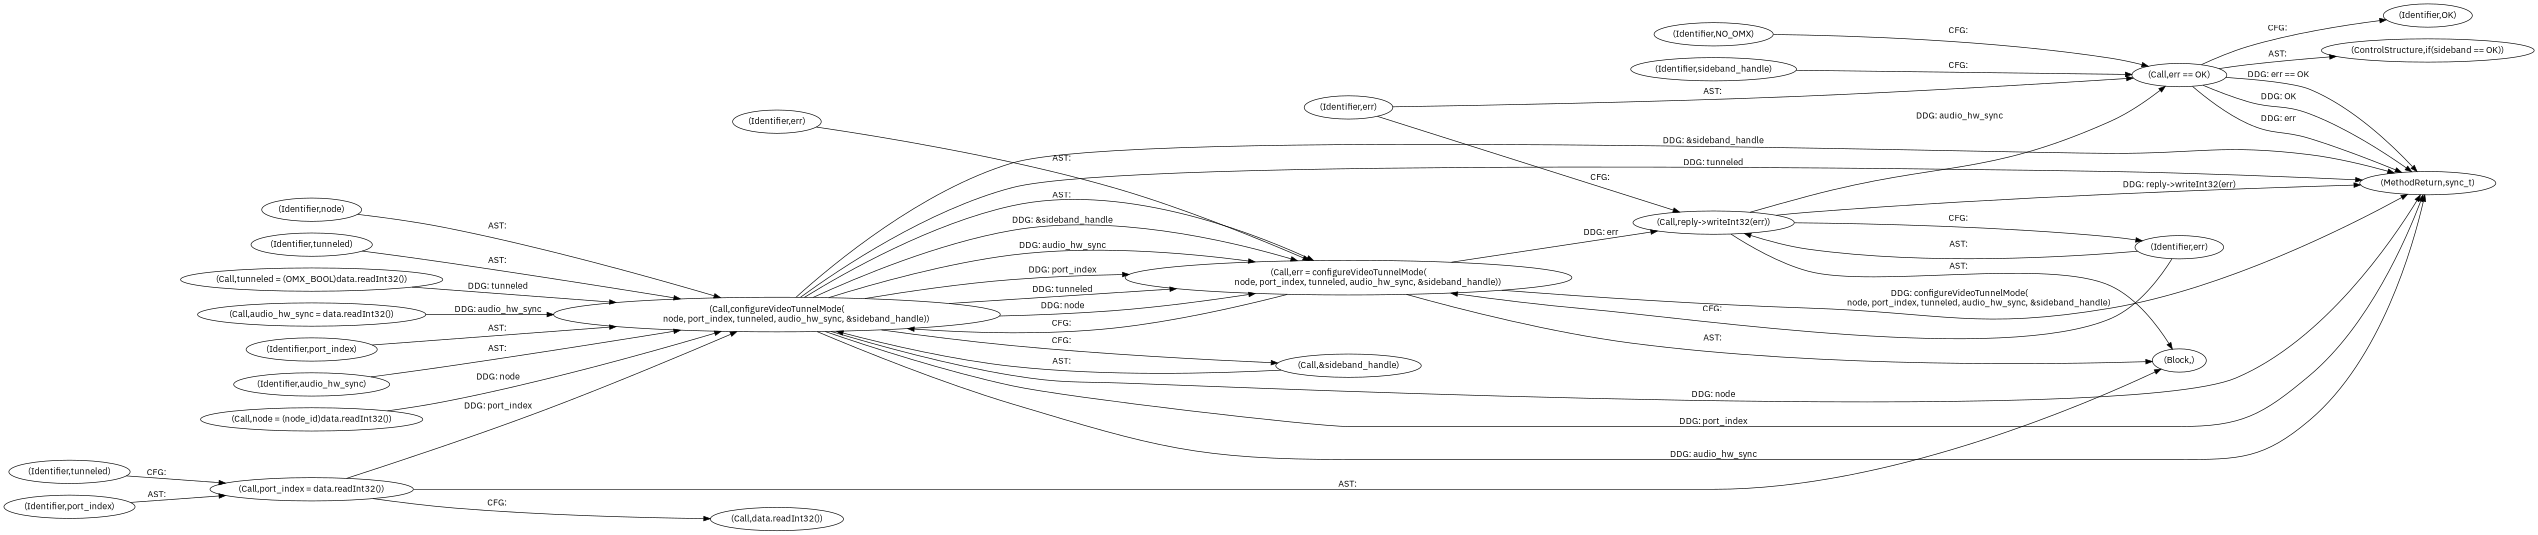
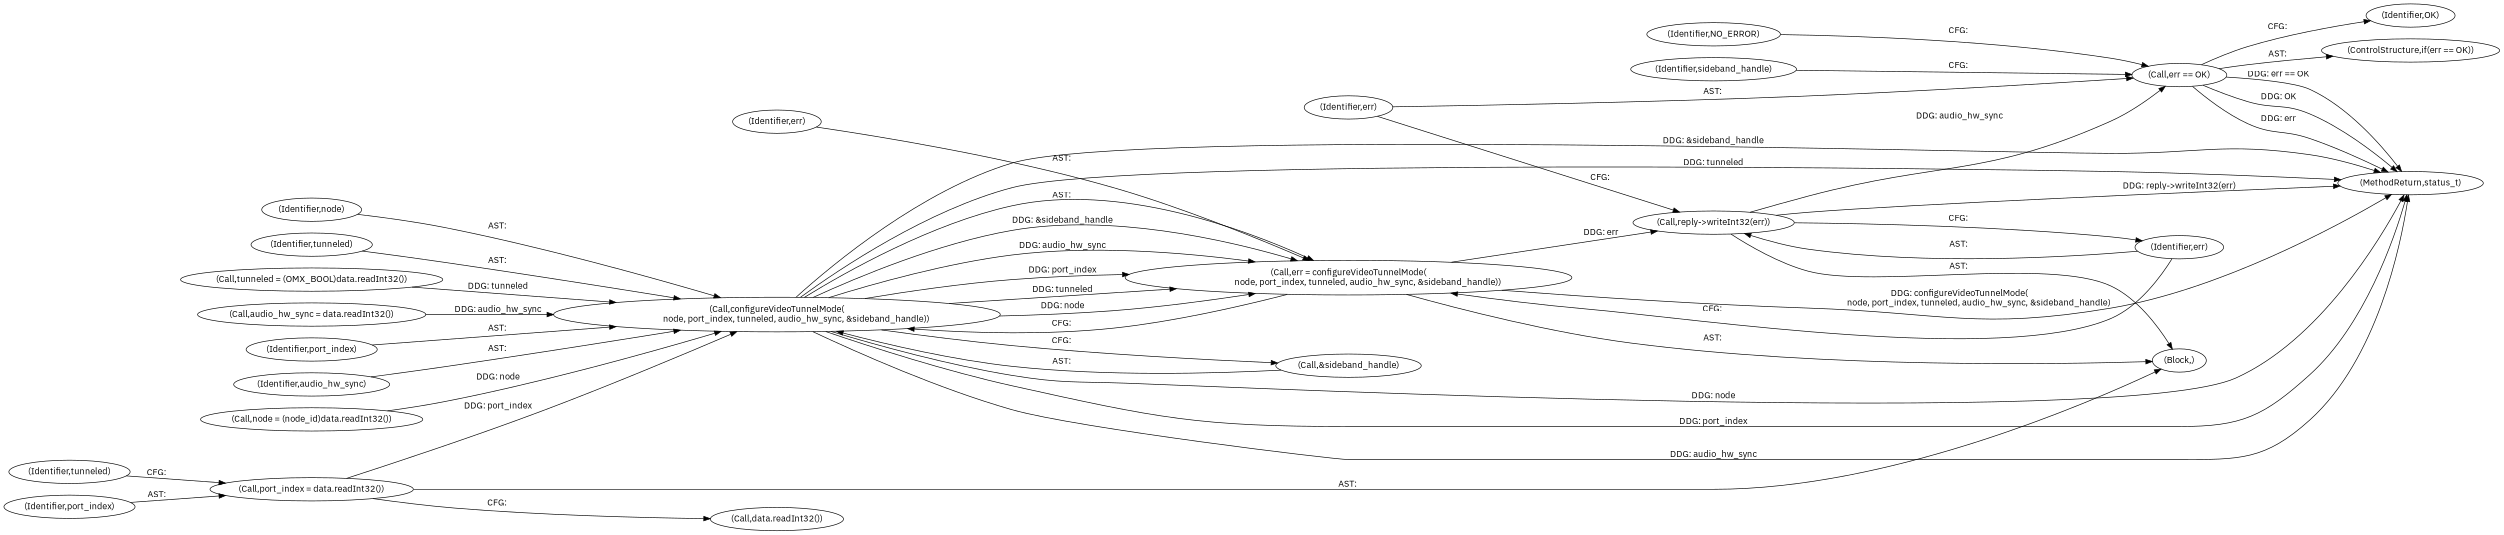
node "(Identifier,NO_OMX)": label "(Identifier,NO_OMX)" -> "(Identifier,NO_ERROR)"
node "(ControlStructure,if(sideband == OK))": label "(ControlStructure,if(sideband == OK))" -> "(ControlStructure,if(err == OK))"
node "(MethodReturn,sync_t)": label "(MethodReturn,sync_t)" -> "(MethodReturn,status_t)"
